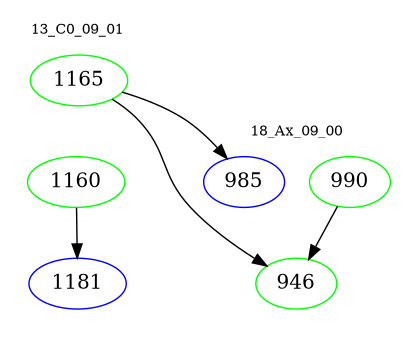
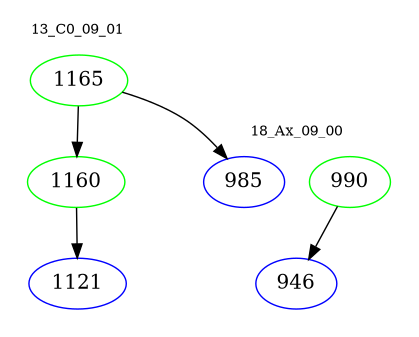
edge "1165" -> "946": now "1165" -> "1160"
node "1181": label "1181" -> "1121"
node "946": color green -> blue
